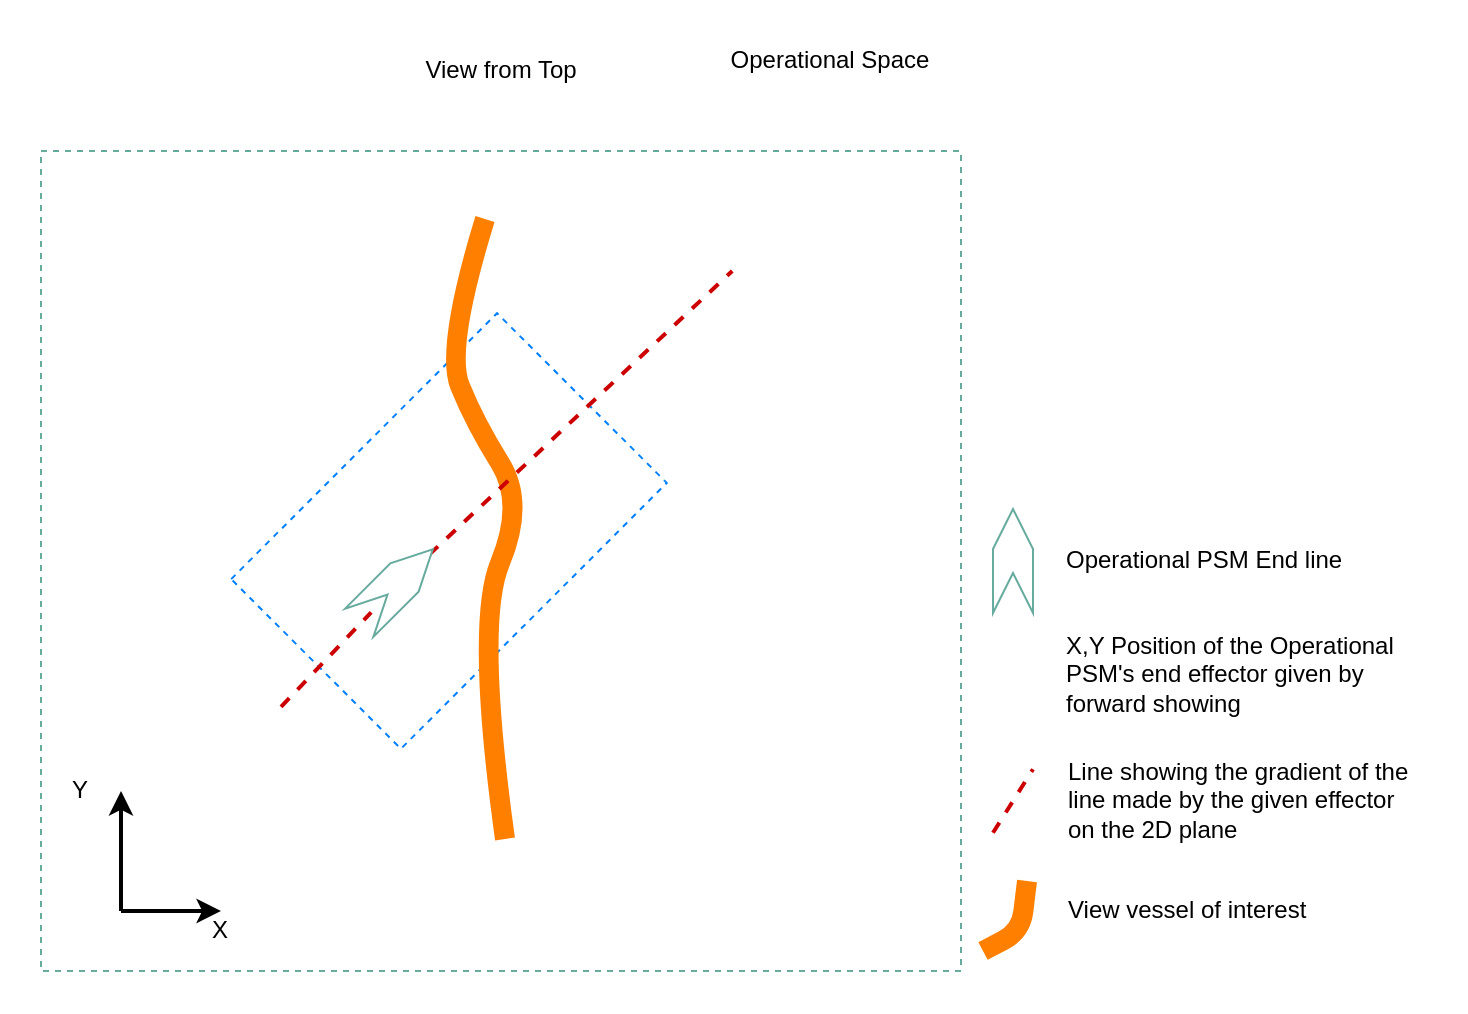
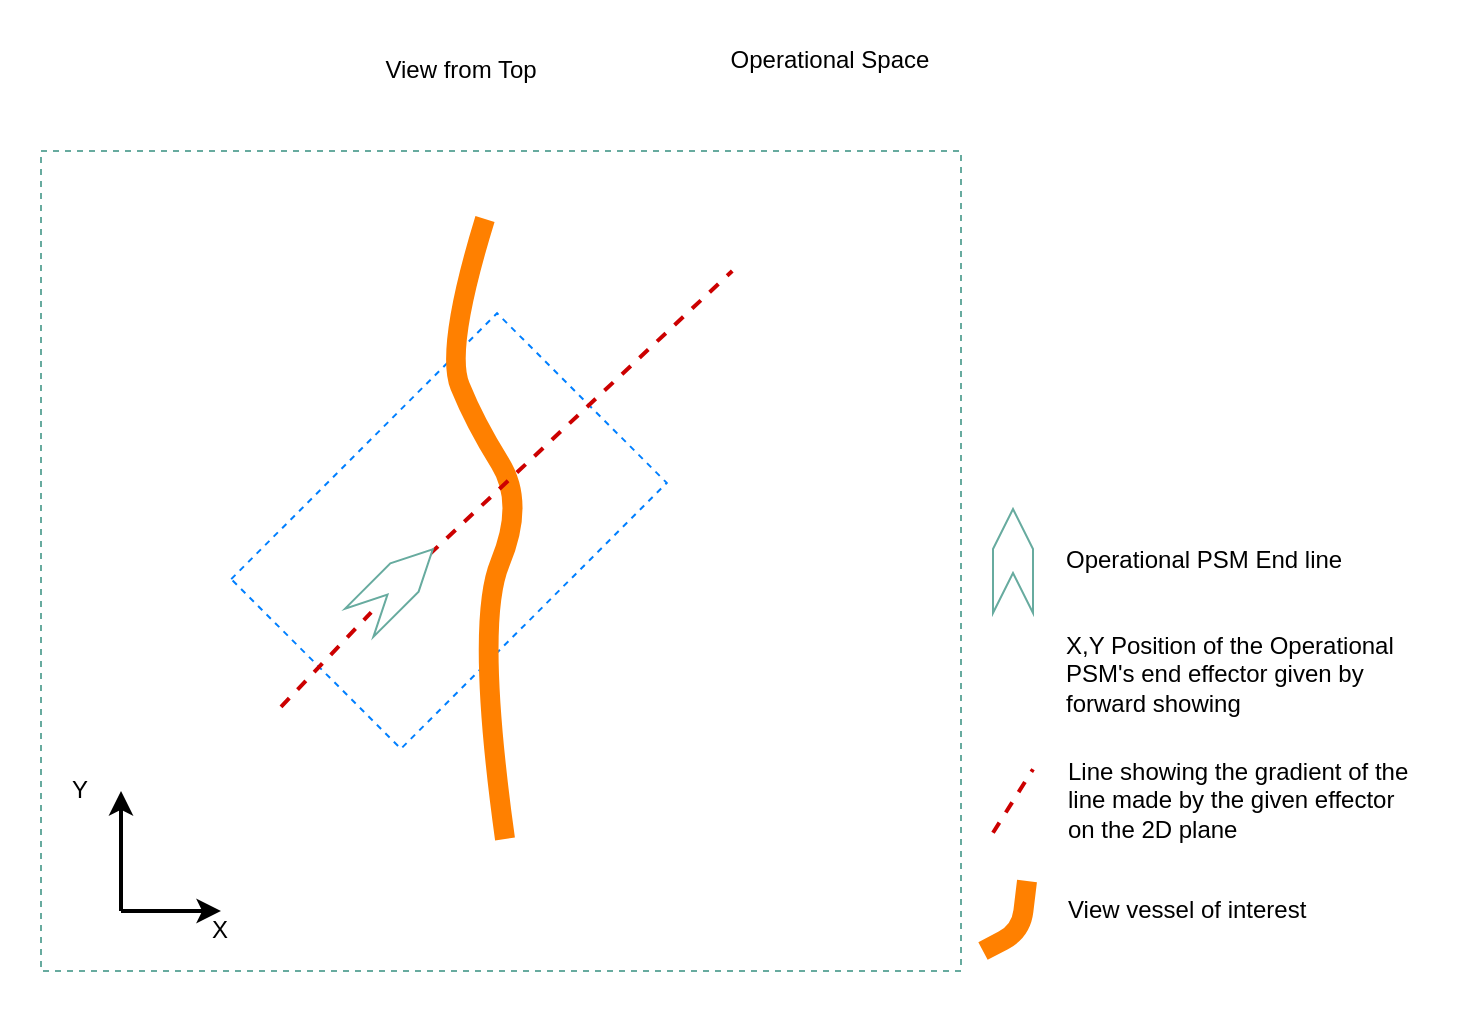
node "View from Top": moved (501, 71) -> (461, 71)
